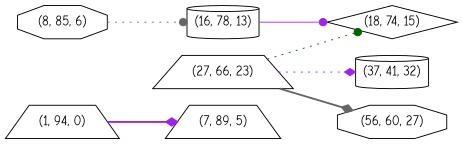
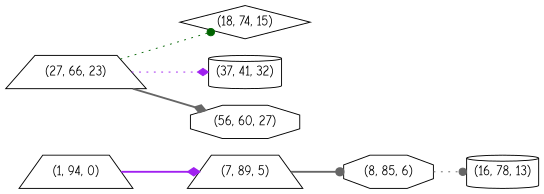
edge "(16, 78, 13)" -> "(18, 74, 15)": removed
edge "(7, 89, 5)" -> "(8, 85, 6)": added
